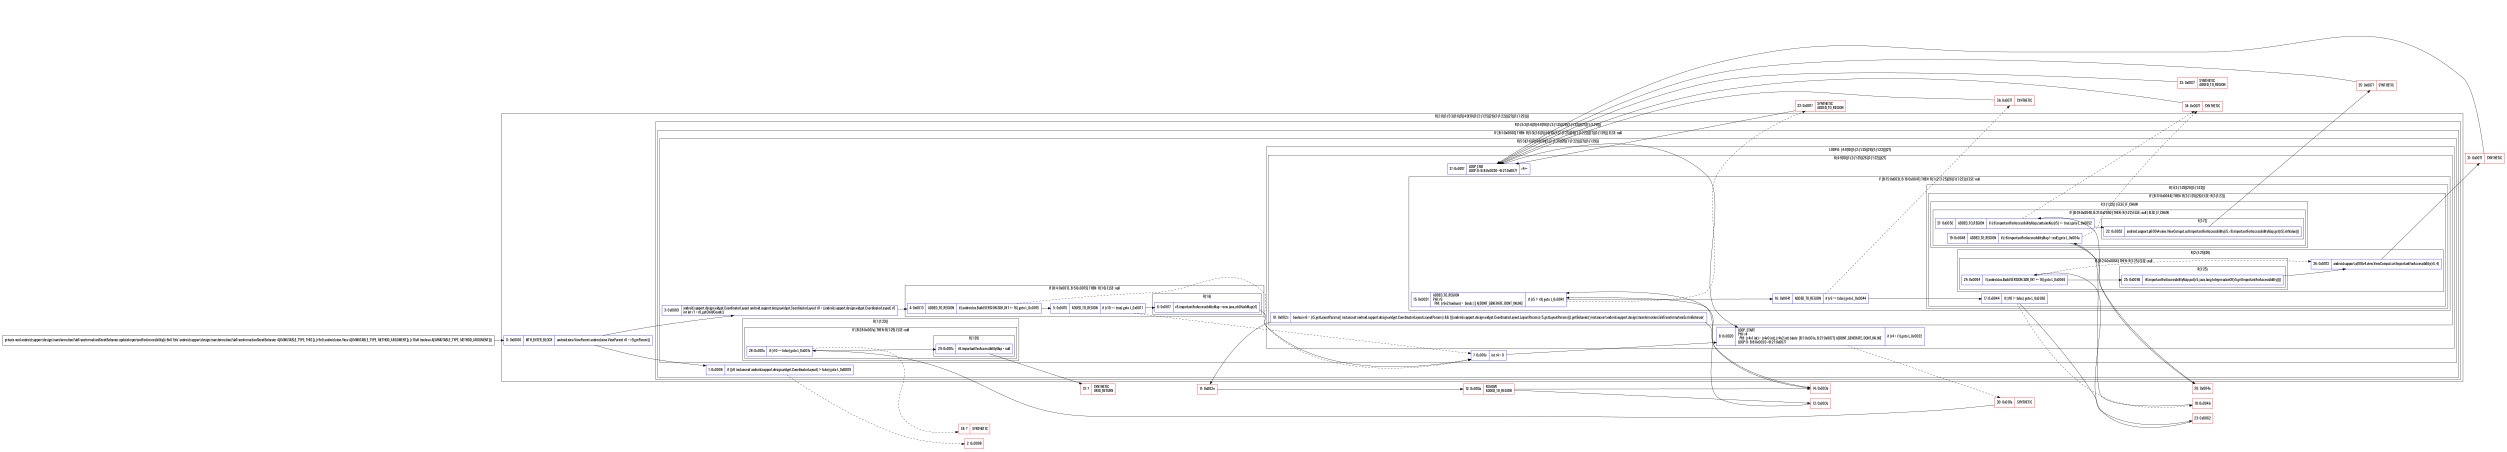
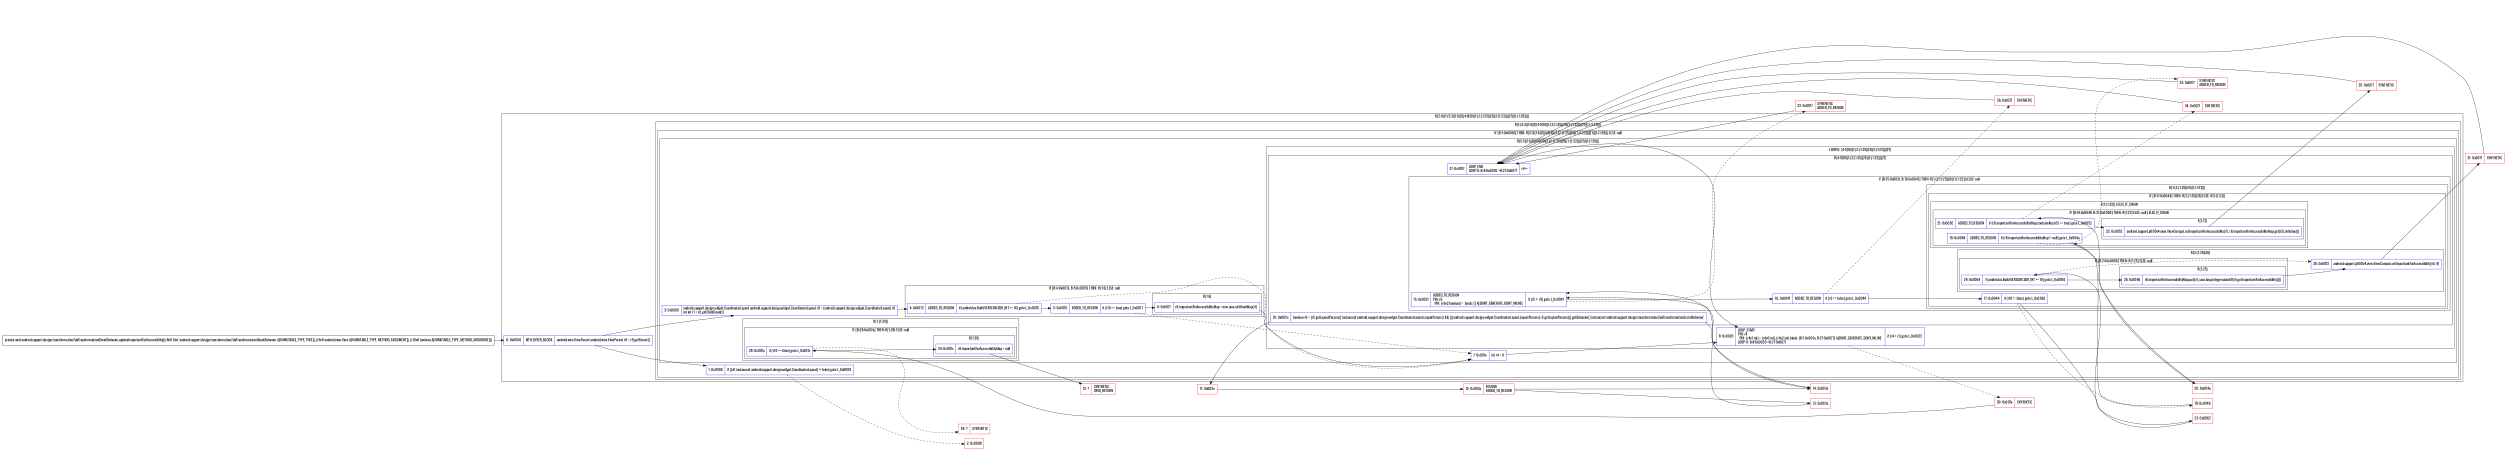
edge "19: 0x0048" -> "34: 0x0077": now "19: 0x0048" -> "33: 0x0077"
